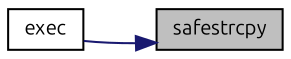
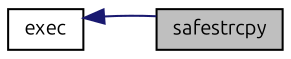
edge "exec" -> "safestrcpy": reversed
